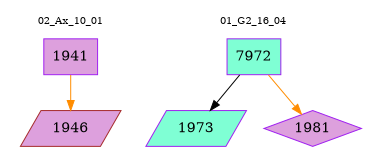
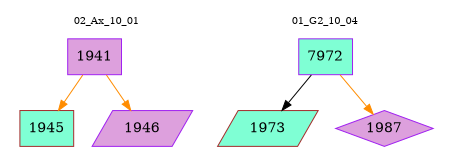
cluster "01_G2_16_04": label "01_G2_16_04" -> "01_G2_10_04"
node "1945": added
node "1946": color brown -> purple
node "1973": color purple -> brown
node "1981": label "1981" -> "1987"
